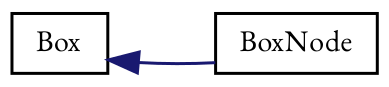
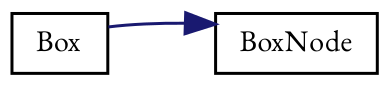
edge "BoxNode" -> "Box": reversed
